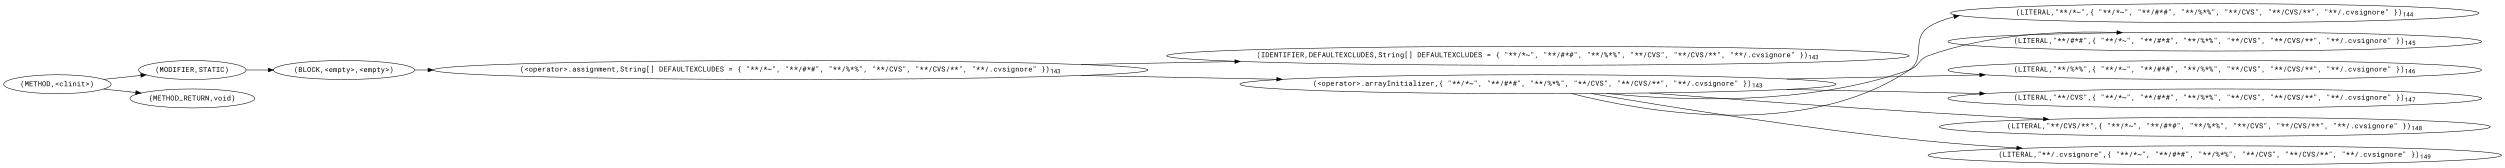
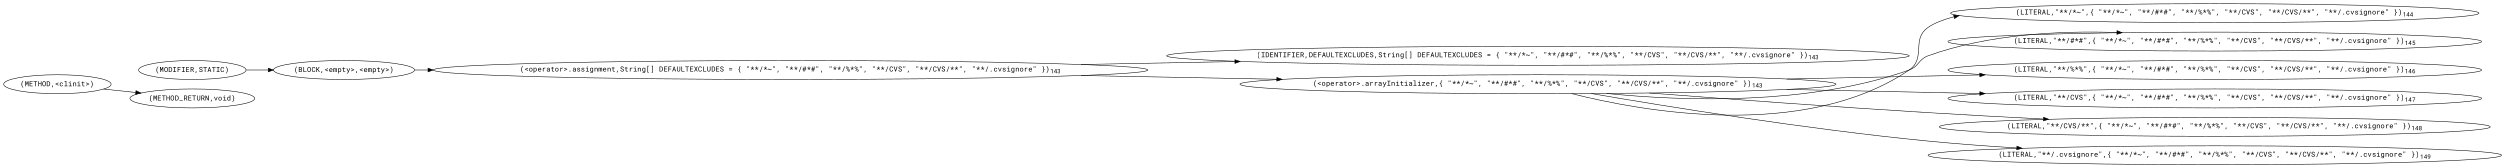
edge "(METHOD,<clinit>)" -> "(MODIFIER,STATIC)": removed
